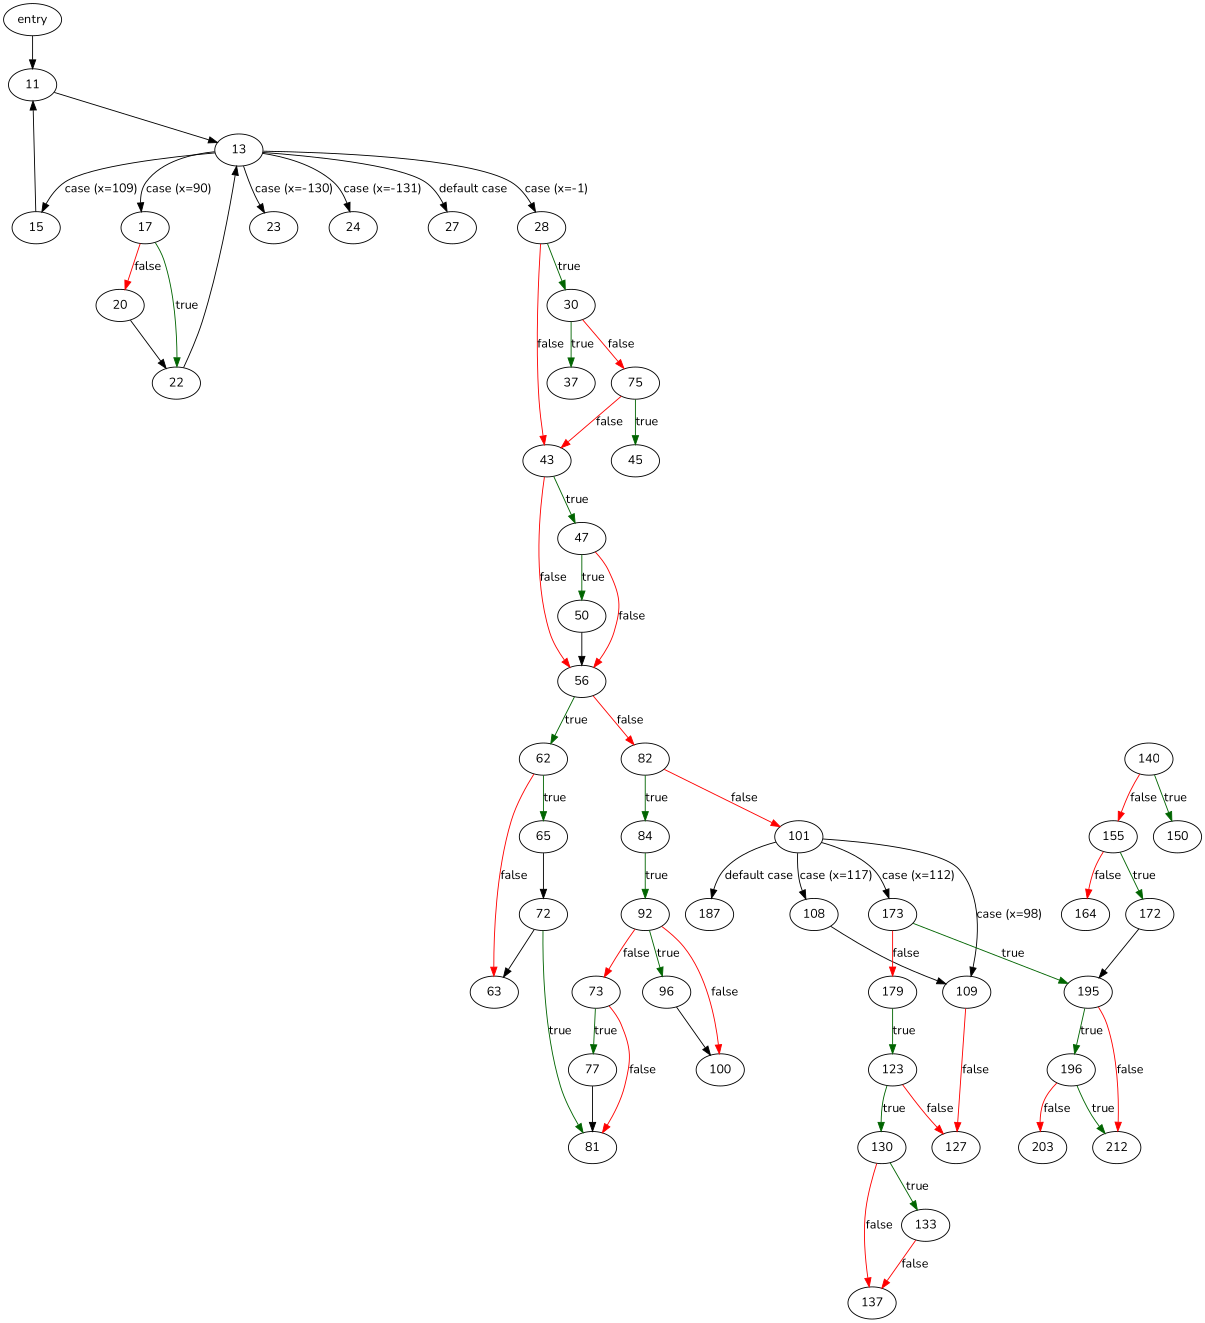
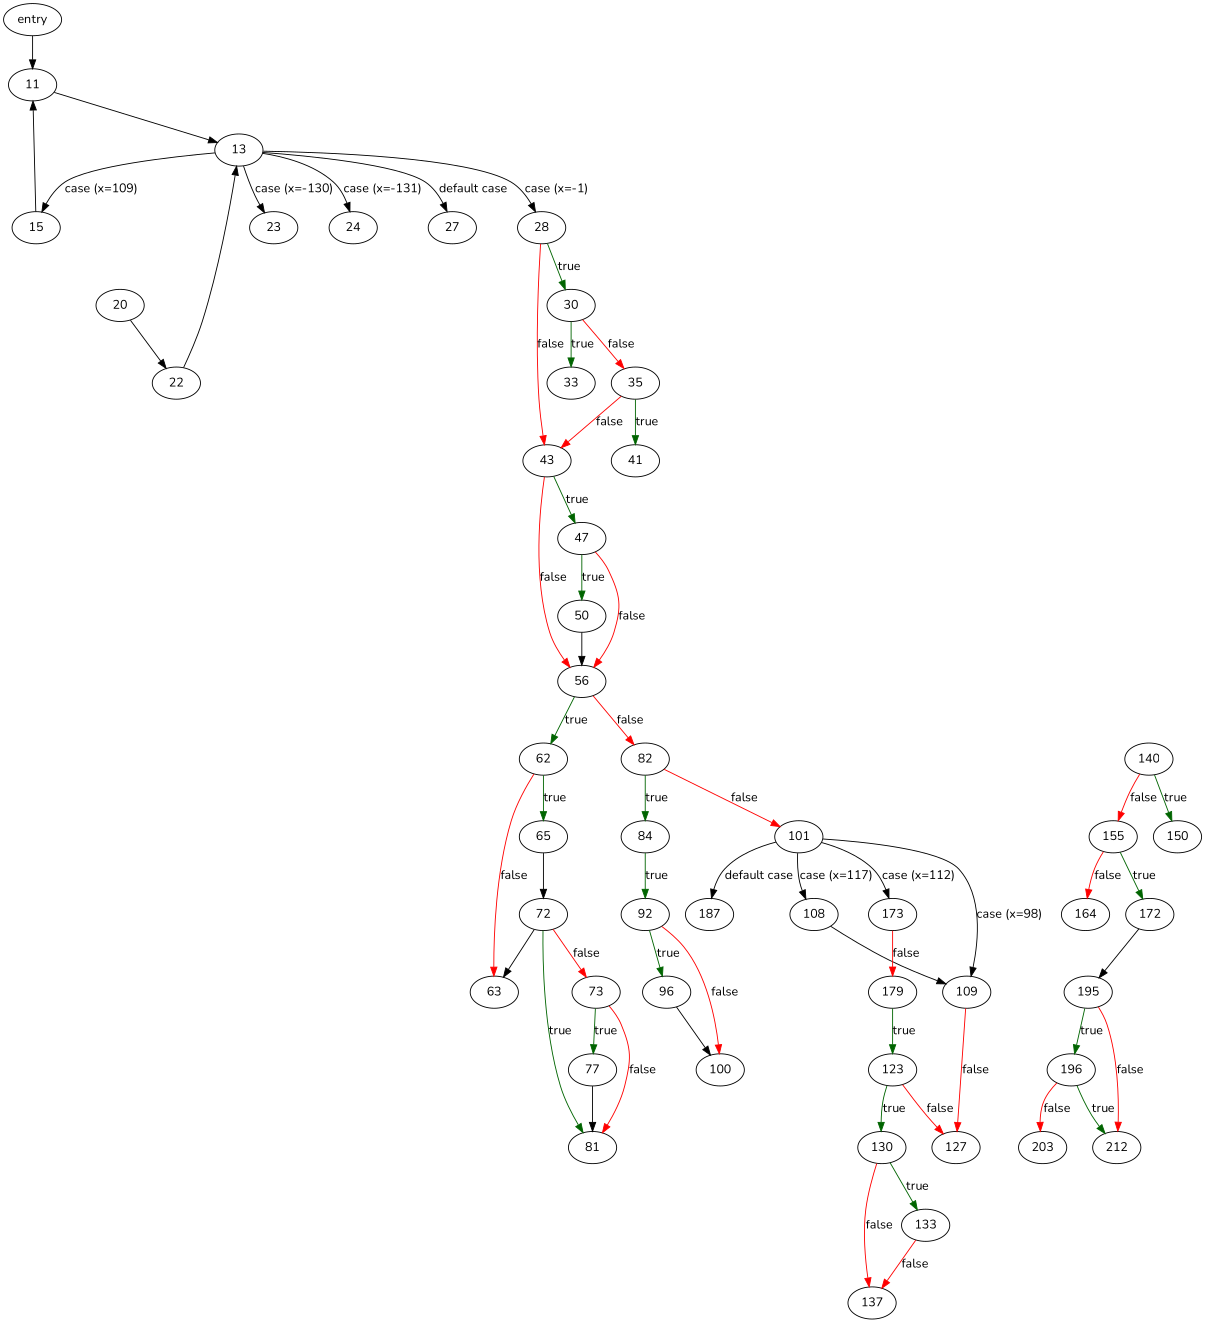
node "17": removed
node "37": label "37" -> "33"
node "75": label "75" -> "35"
node "45": label "45" -> "41"
edge "92" -> "73": now "72" -> "73"
edge "173" -> "195": removed, label "true"
